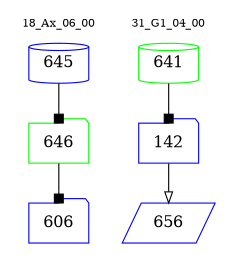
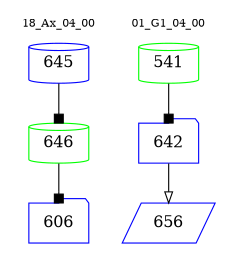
cluster "18_Ax_06_00": label "18_Ax_06_00" -> "18_Ax_04_00"
cluster "31_G1_04_00": label "31_G1_04_00" -> "01_G1_04_00"
node "641": label "641" -> "541"
node "646": shape folder -> cylinder
node "142": label "142" -> "642"
